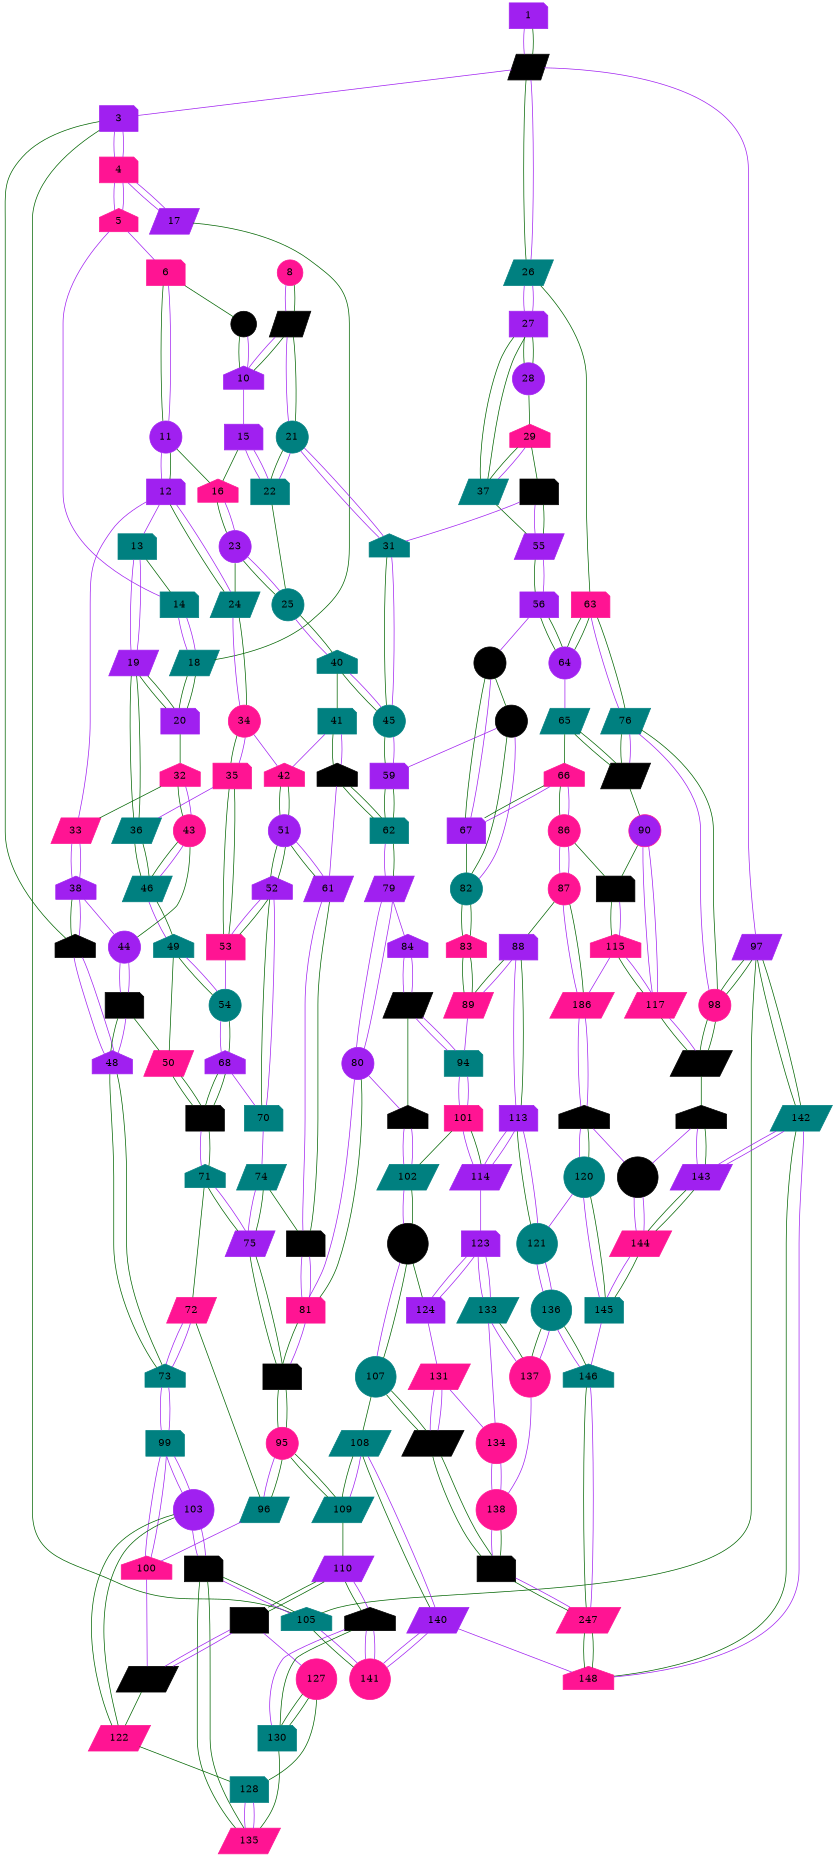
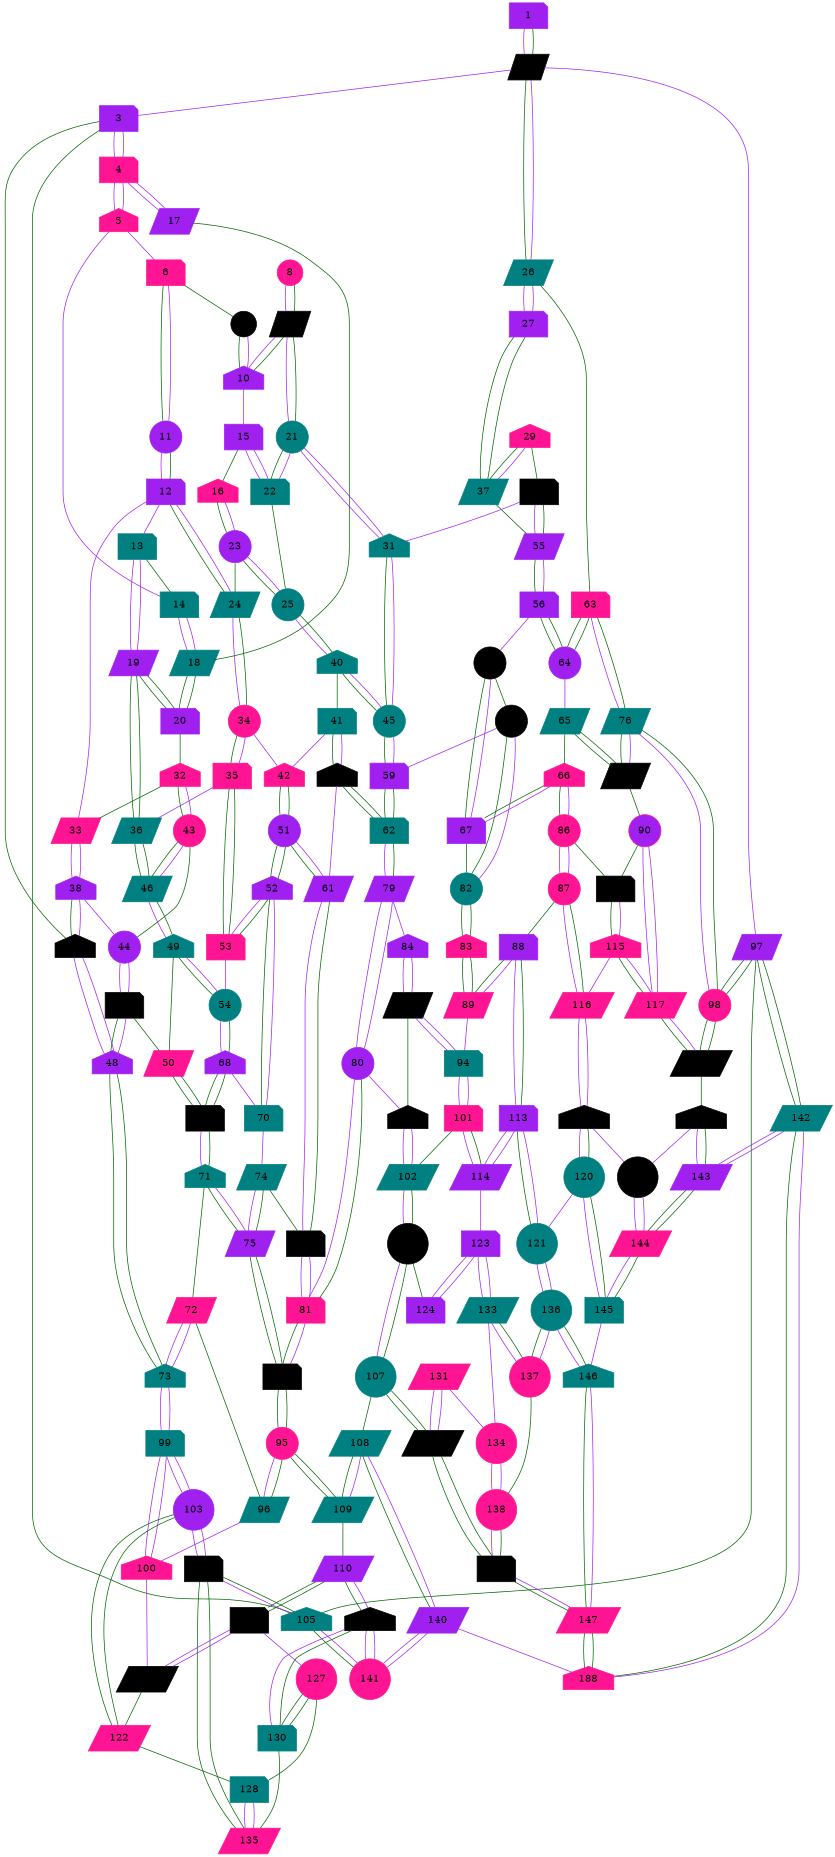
node "28": removed
edge "11" -- "16": removed
node "186": label "186" -> "116"
edge "124" -- "131": removed
edge "137" -- "138": color purple -> darkgreen
node "247": label "247" -> "147"
node "148": label "148" -> "188"
